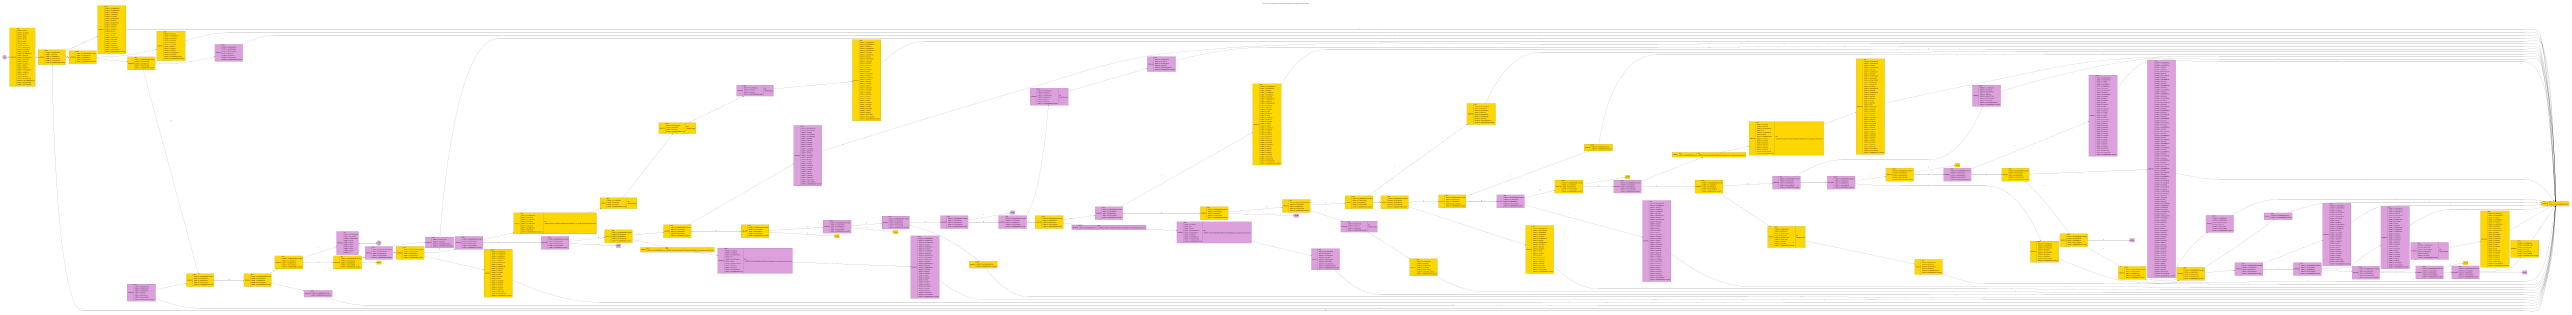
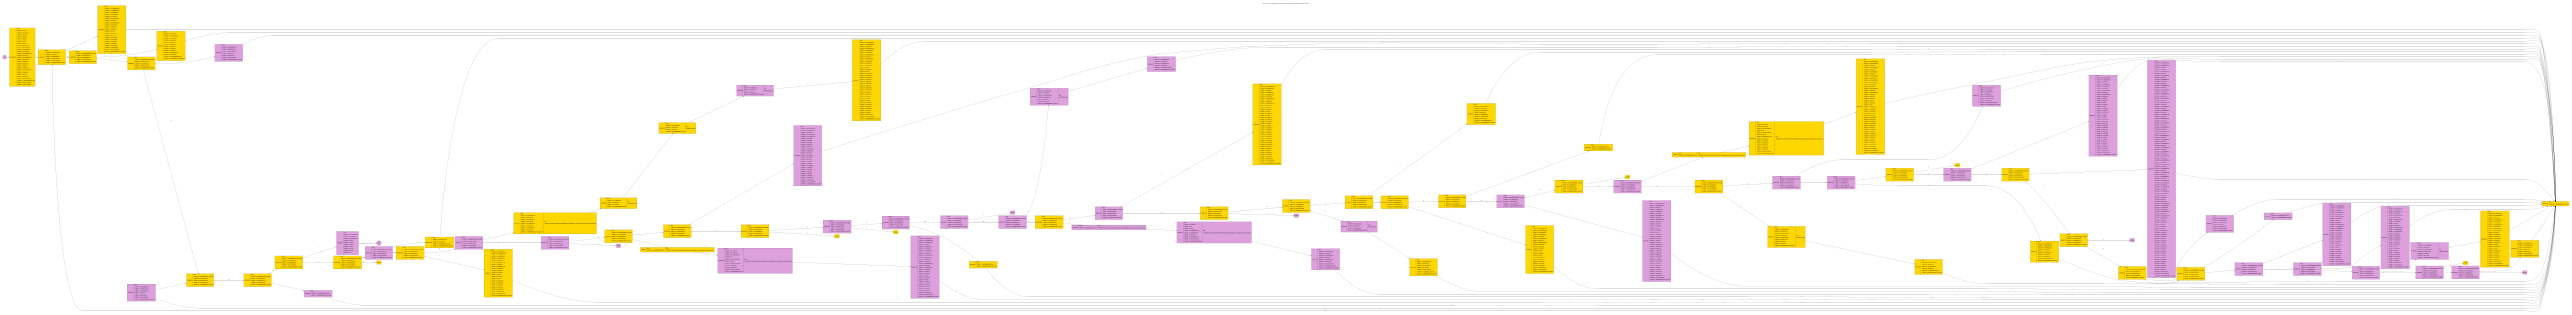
node "0x402851 [28]": fillcolor plum -> gold
